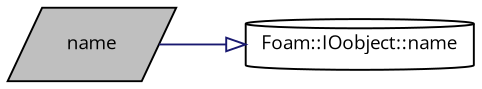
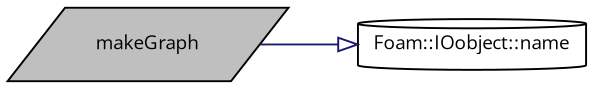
node "name": label "name" -> "makeGraph"
